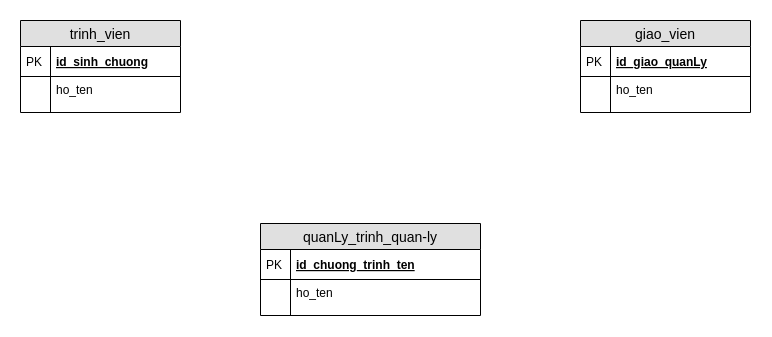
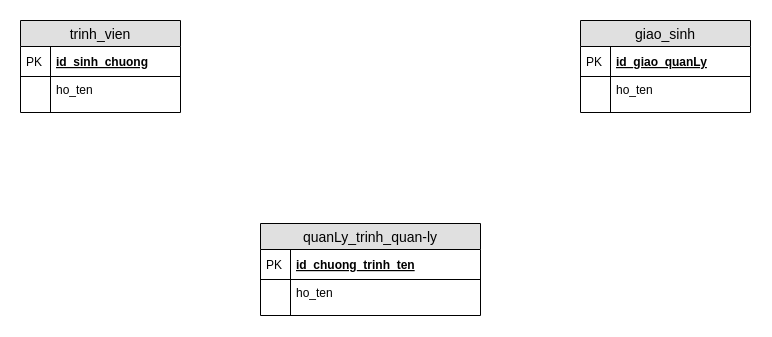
node "giao_vien": label "giao_vien" -> "giao_sinh"
